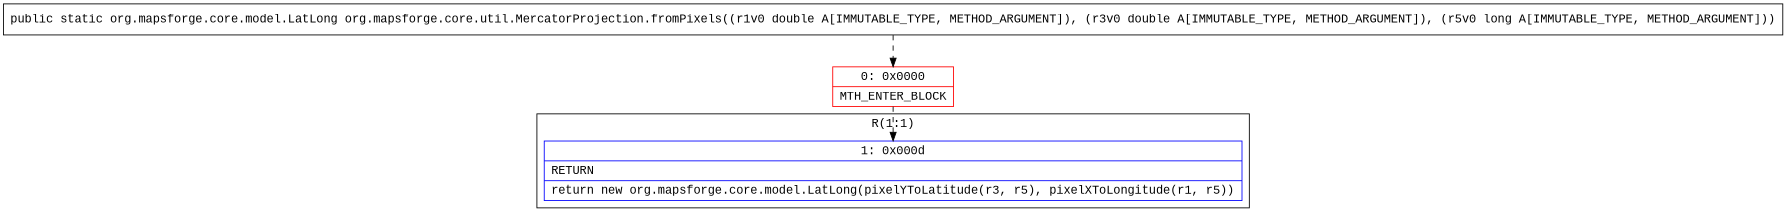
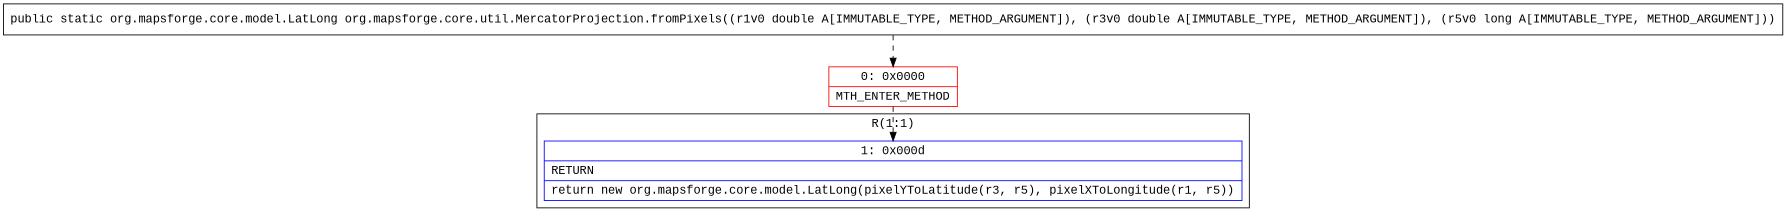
node "0: 0x0000": text "MTH_ENTER_BLOCK" -> "MTH_ENTER_METHOD"
